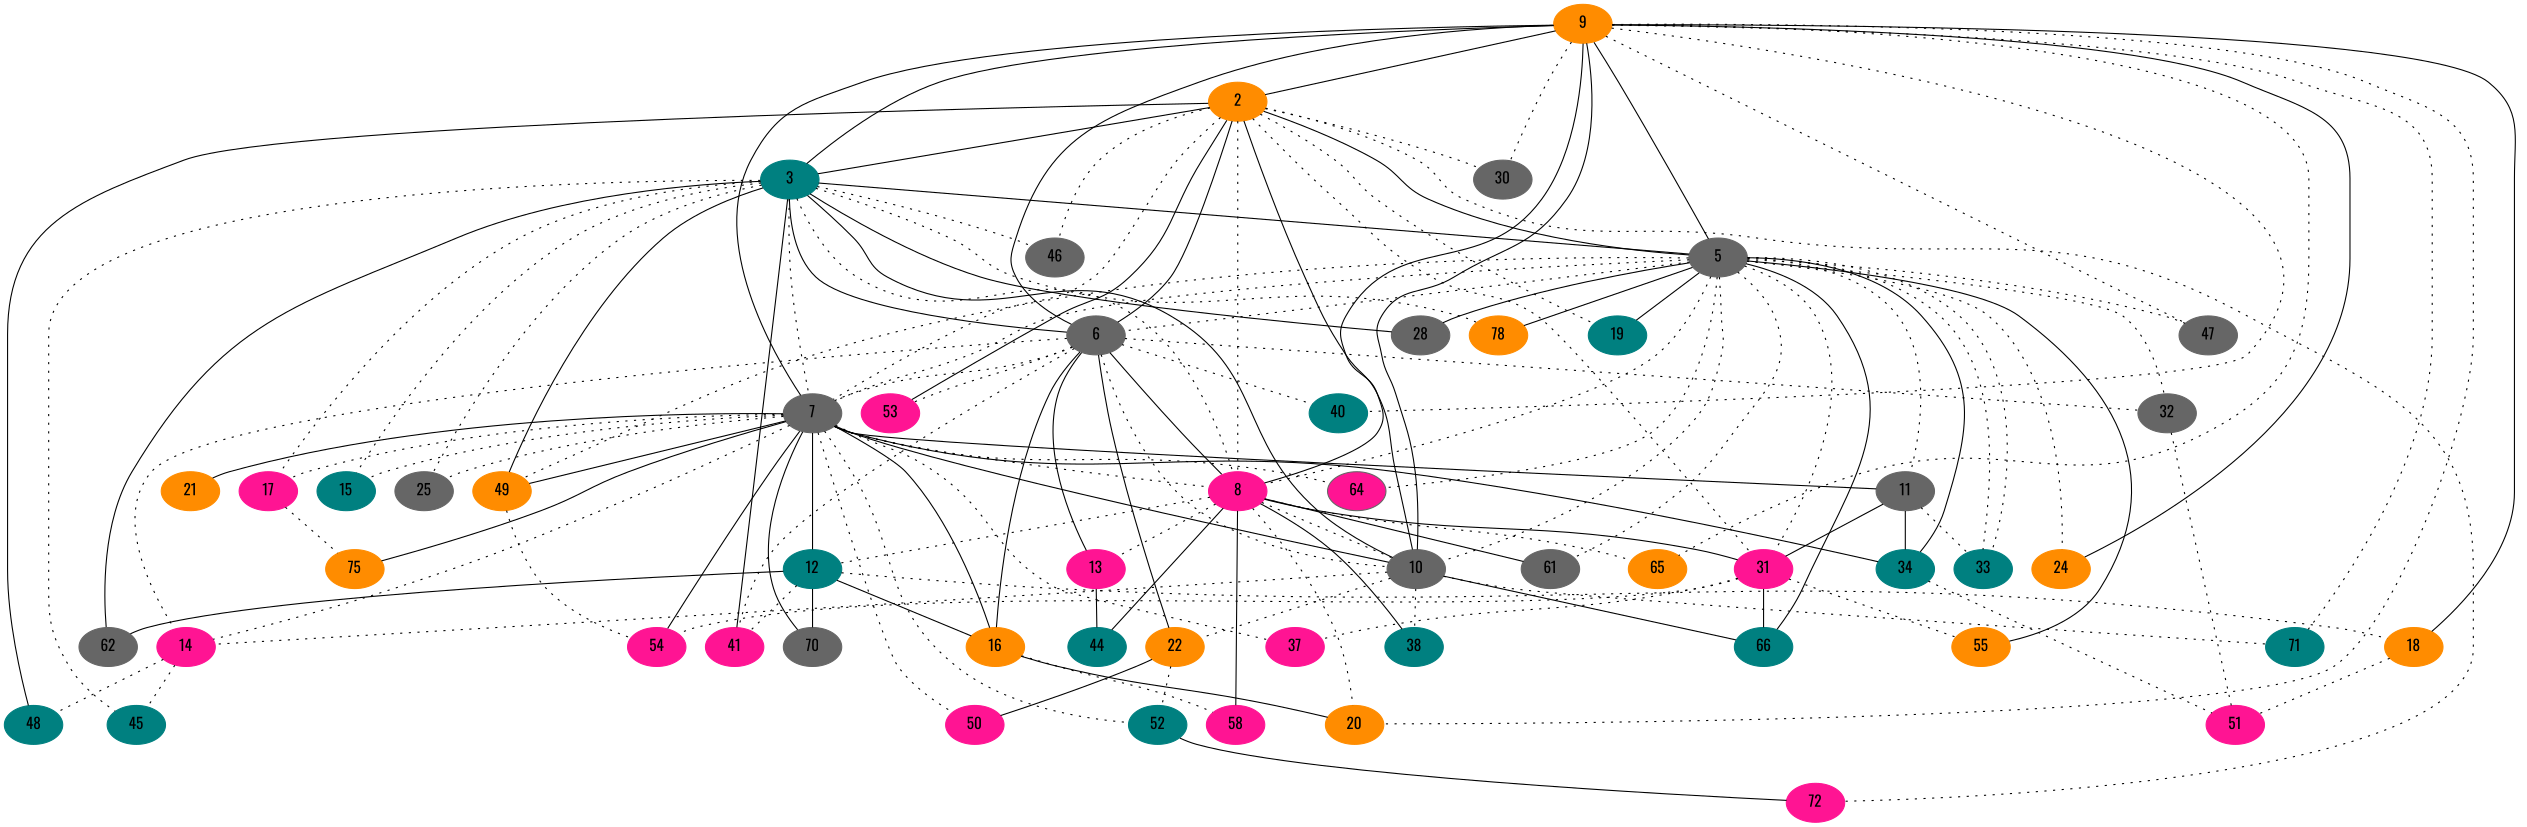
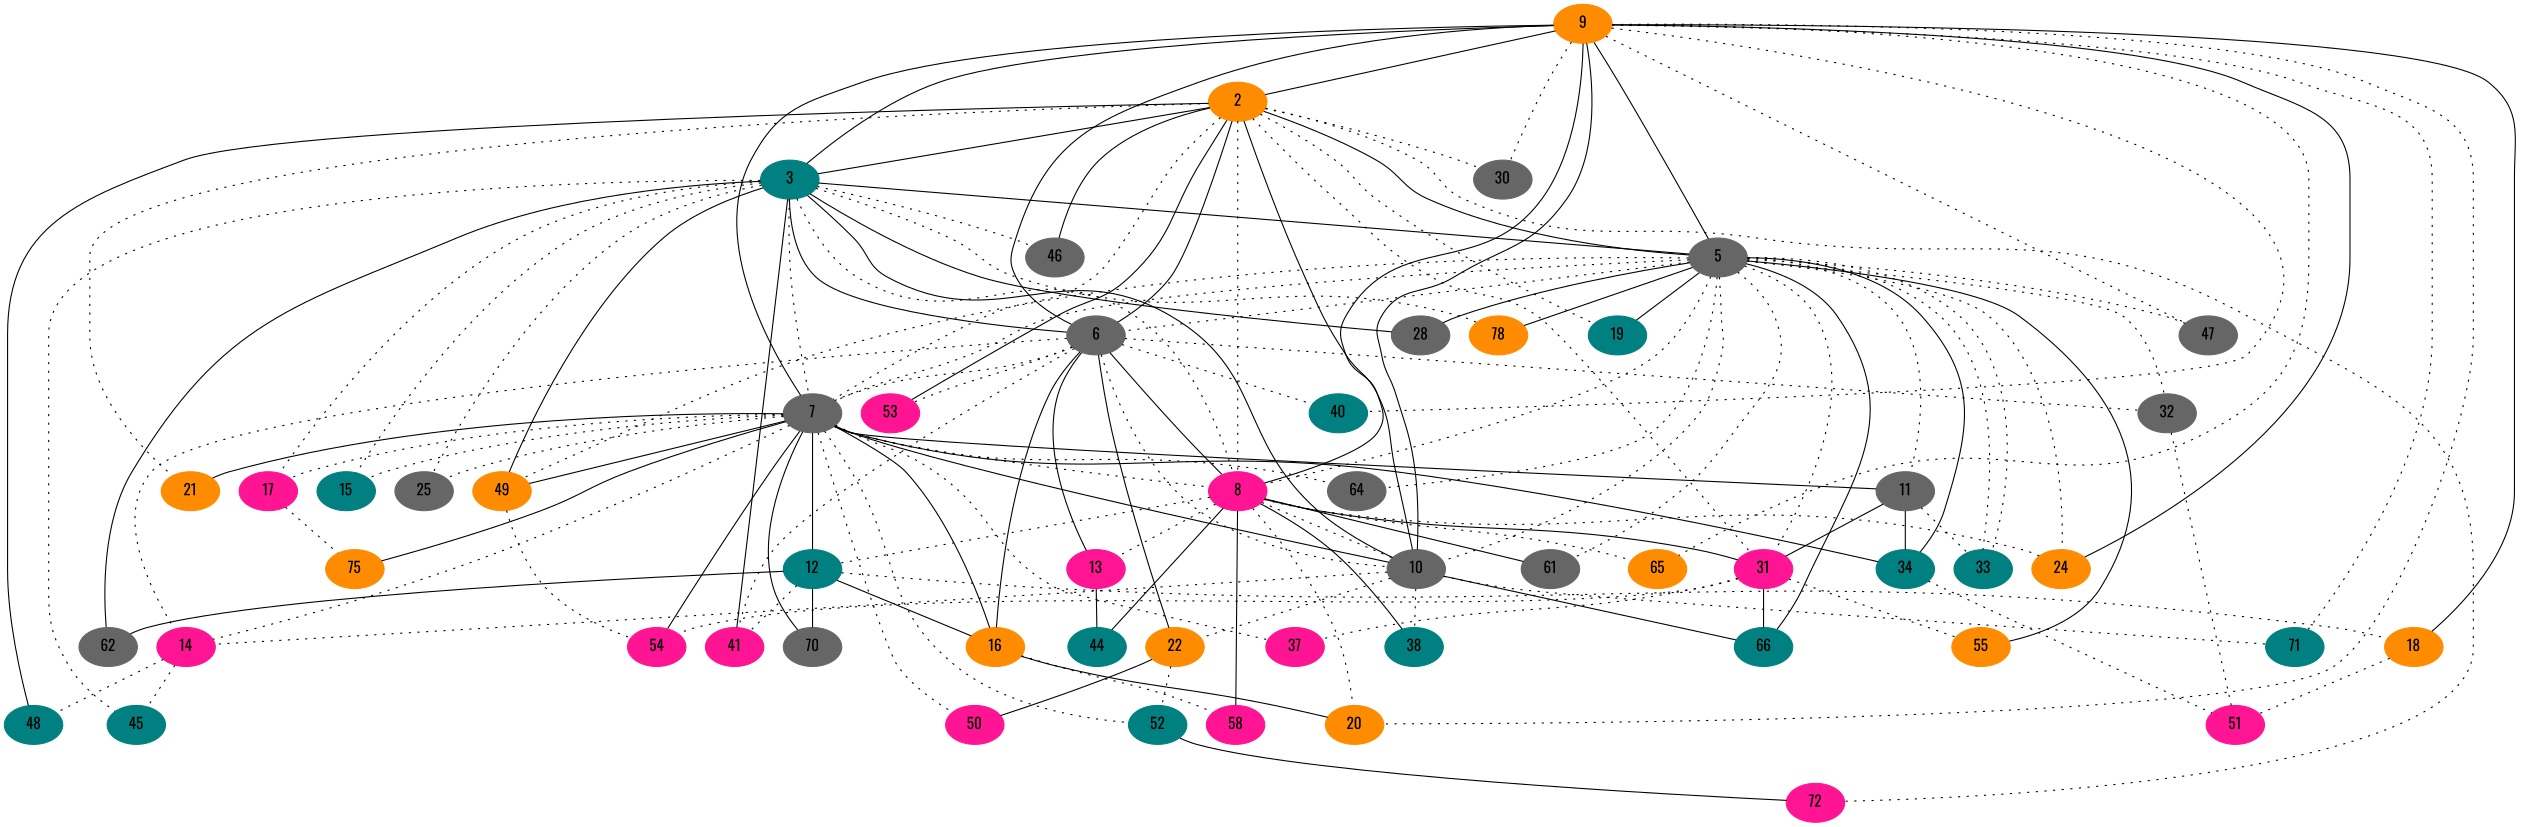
edge "2" -- "21": added
edge "2" -- "46": style dotted -> solid
node "64": fillcolor deeppink -> gray40
edge "8" -- "24": added
